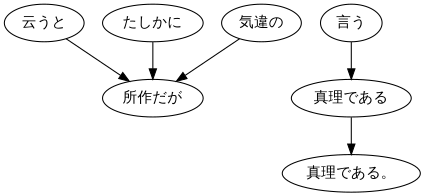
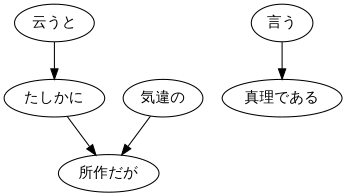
edge "云うと" -> "所作だが": now "云うと" -> "たしかに"
node "真理である。": removed
